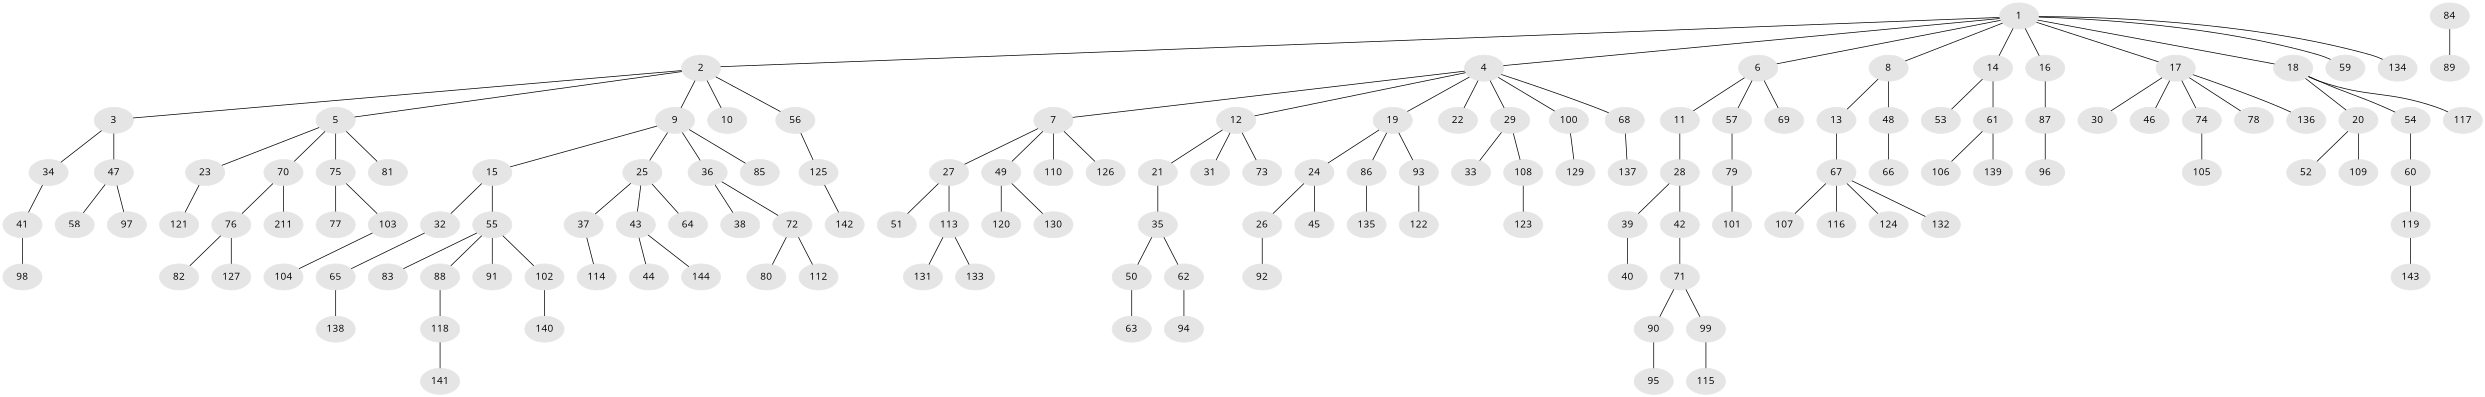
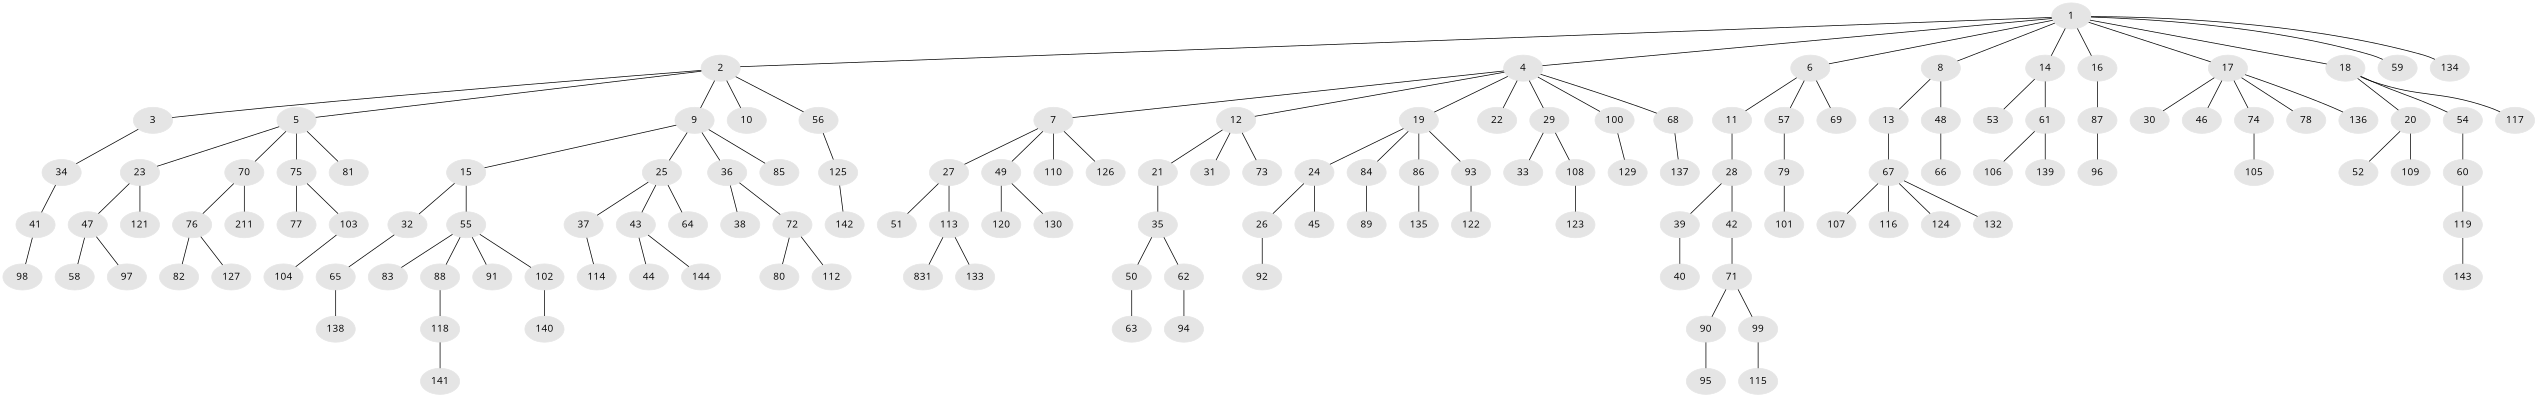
edge "19" -- "84": added
edge "3" -- "47": now "23" -- "47"
node "131": label "131" -> "831"
